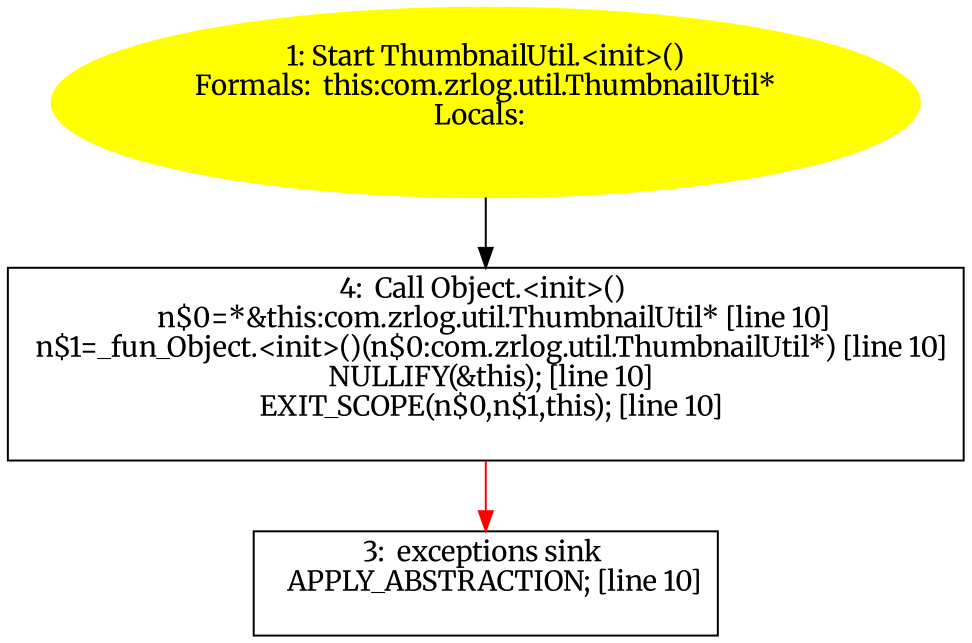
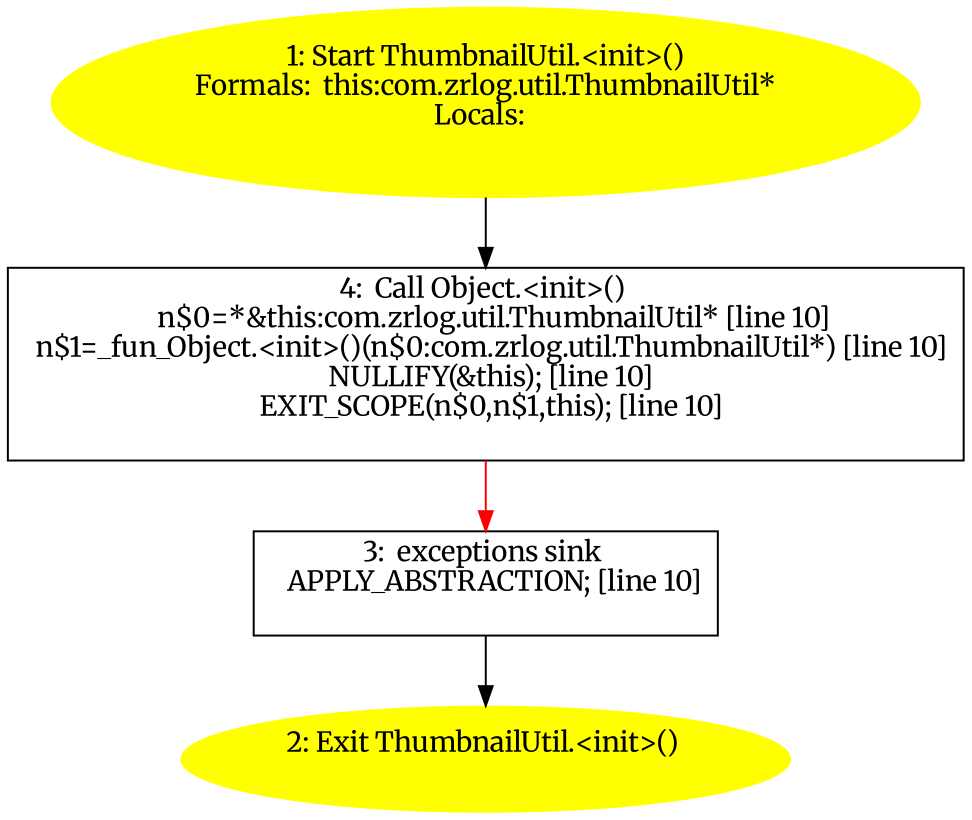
node "2: Exit ThumbnailUtil.<init>()": added
